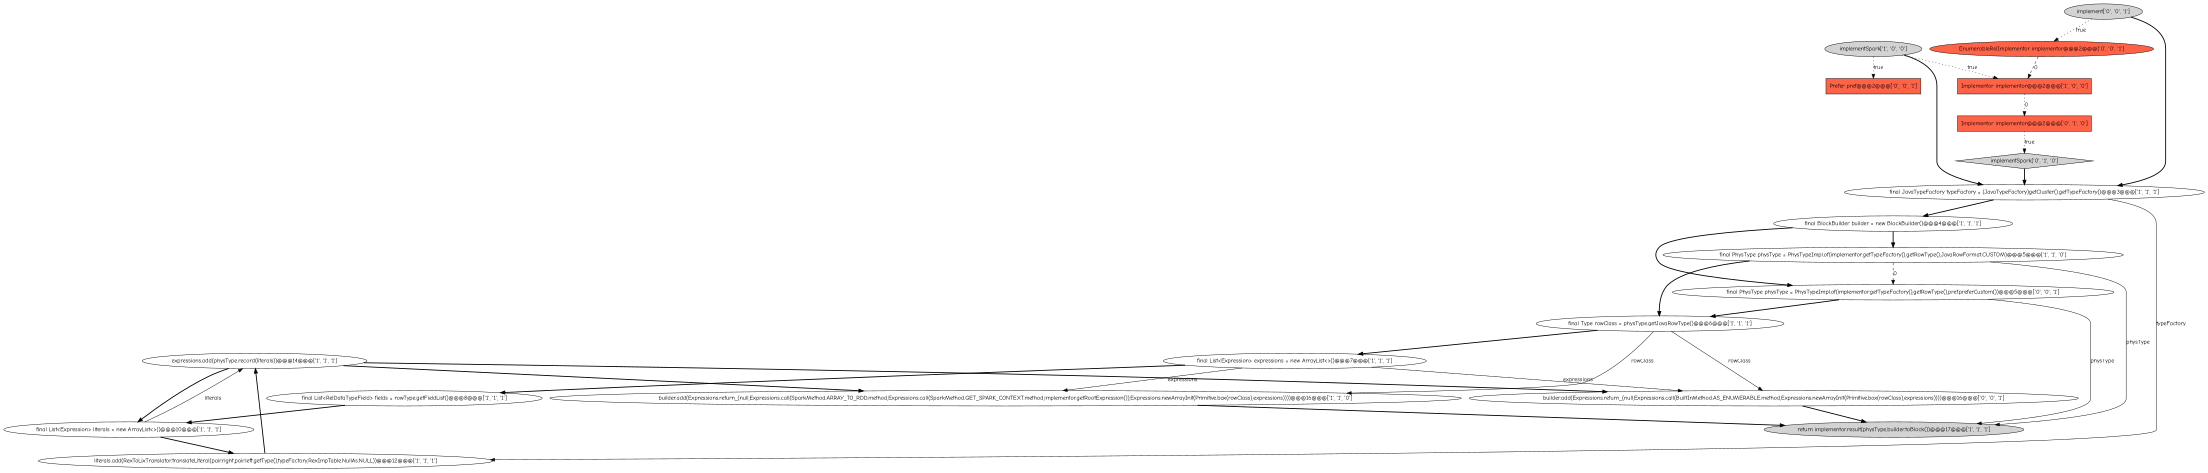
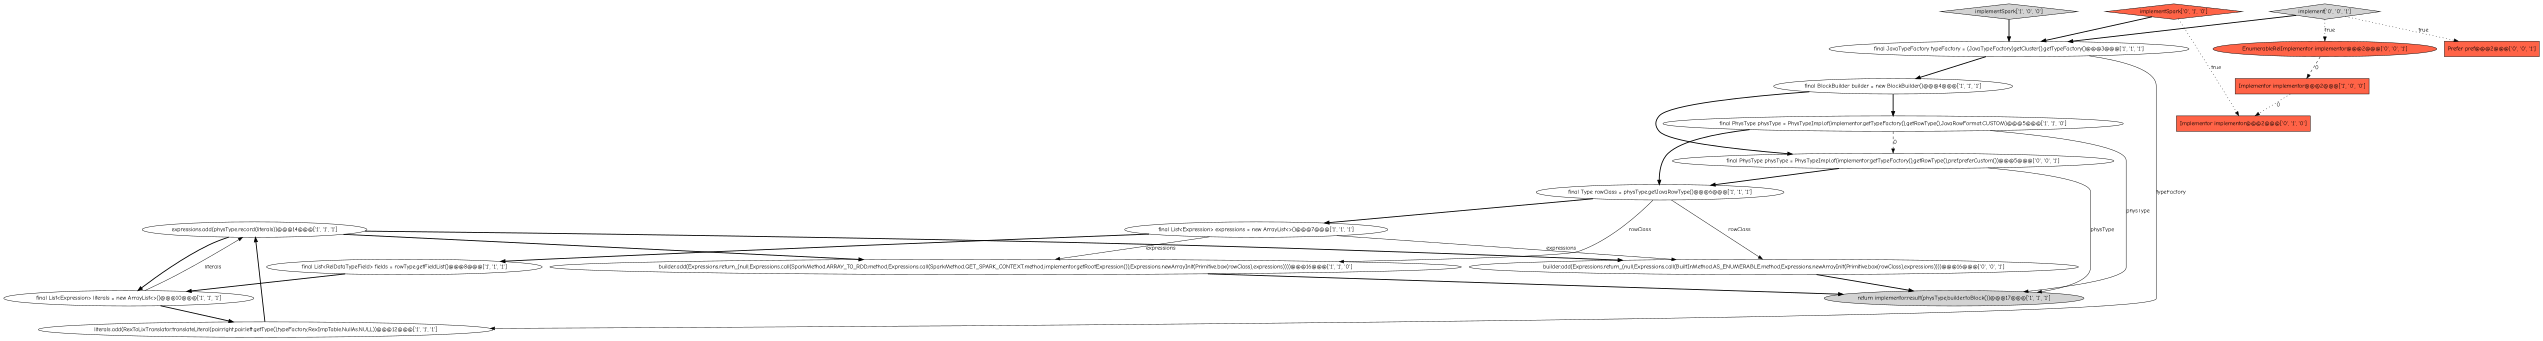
node "implement['0', '0', '1']": shape ellipse -> diamond
node "implementSpark['1', '0', '0']": shape ellipse -> diamond
edge "implementSpark['1', '0', '0']" -> "Prefer pref@@@2@@@['0', '0', '1']": now "implement['0', '0', '1']" -> "Prefer pref@@@2@@@['0', '0', '1']"
edge "implementSpark['1', '0', '0']" -> "Implementor implementor@@@2@@@['1', '0', '0']": removed, label "true"
edge "Implementor implementor@@@2@@@['0', '1', '0']" -> "implementSpark['0', '1', '0']": reversed
node "implementSpark['0', '1', '0']": fillcolor lightgray -> tomato
